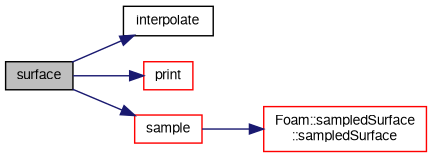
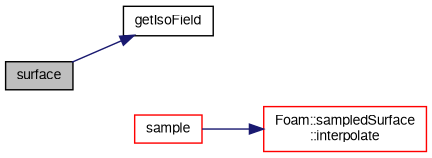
node "interpolate": label "interpolate" -> "getIsoField"
node "print": removed
edge "surface" -> "sample": removed
node "Foam::sampledSurface ::sampledSurface": label "Foam::sampledSurface ::sampledSurface" -> "Foam::sampledSurface ::interpolate"
